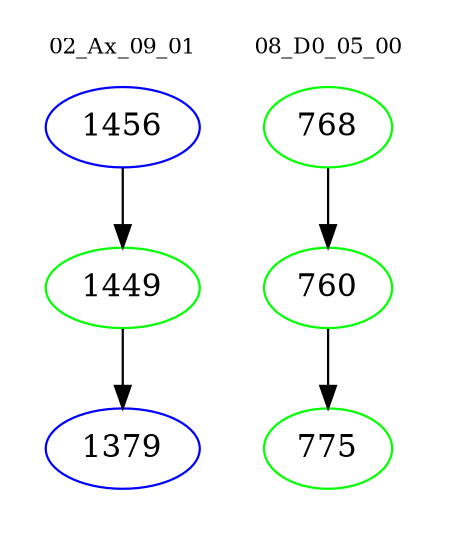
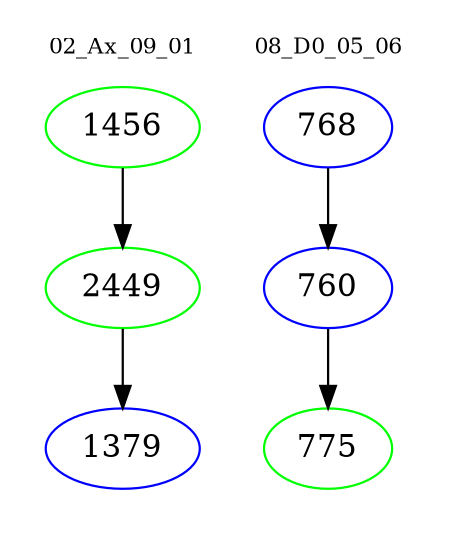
cluster "08_D0_05_00": label "08_D0_05_00" -> "08_D0_05_06"
node "1456": color blue -> green
node "768": color green -> blue
node "1449": label "1449" -> "2449"
node "760": color green -> blue
